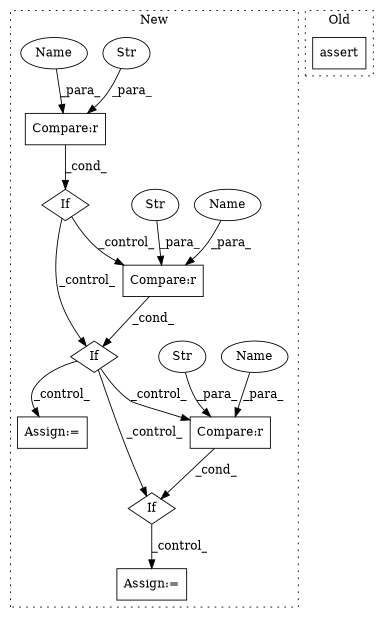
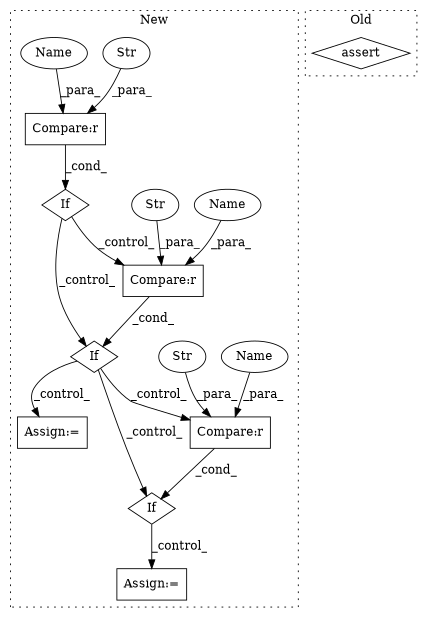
node "assert": shape box -> diamond
